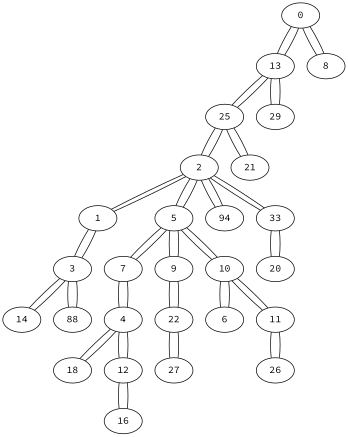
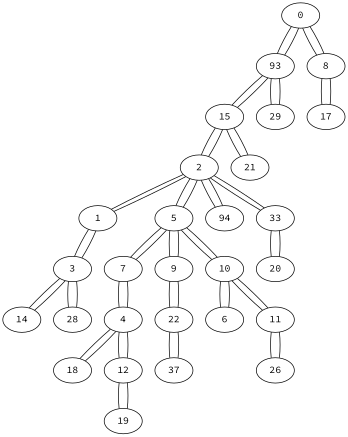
node "13": label "13" -> "93"
node "25": label "25" -> "15"
node "17": added
node "88": label "88" -> "28"
node "27": label "27" -> "37"
node "16": label "16" -> "19"
